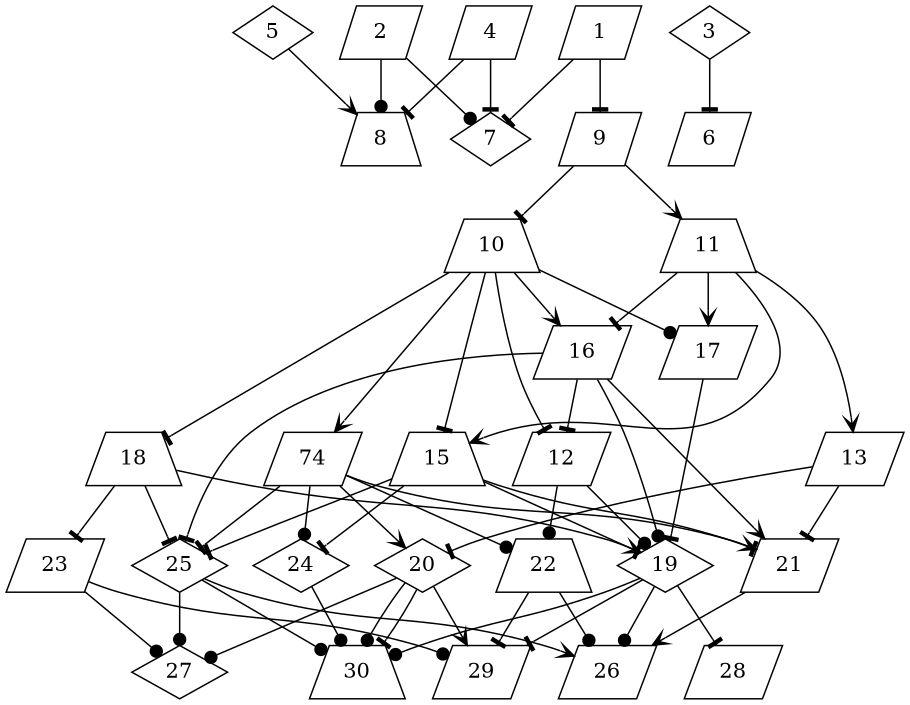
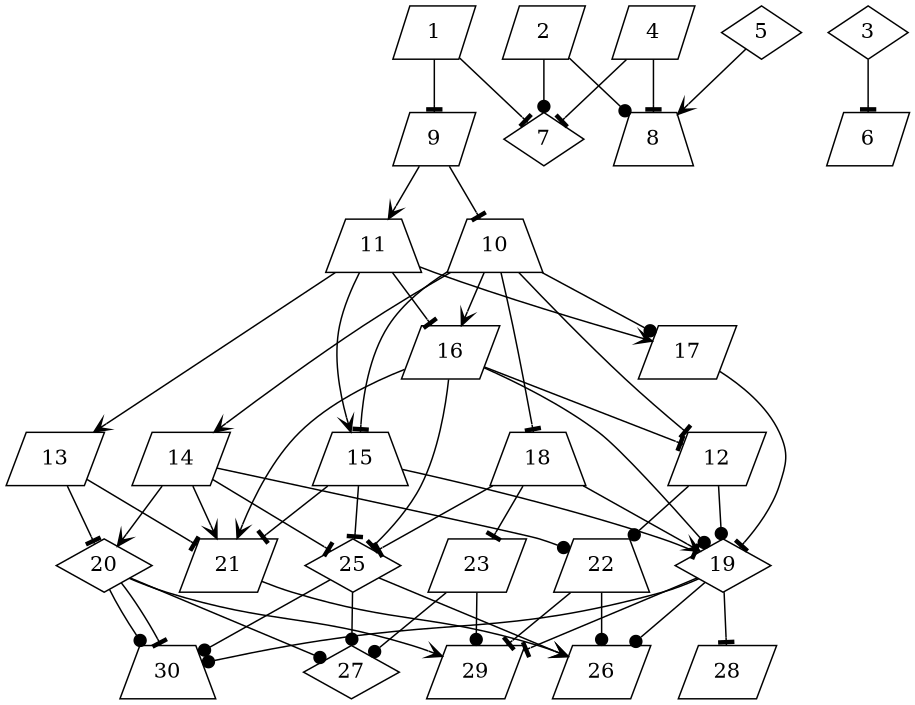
node "74": label "74" -> "14"
node "24": removed
